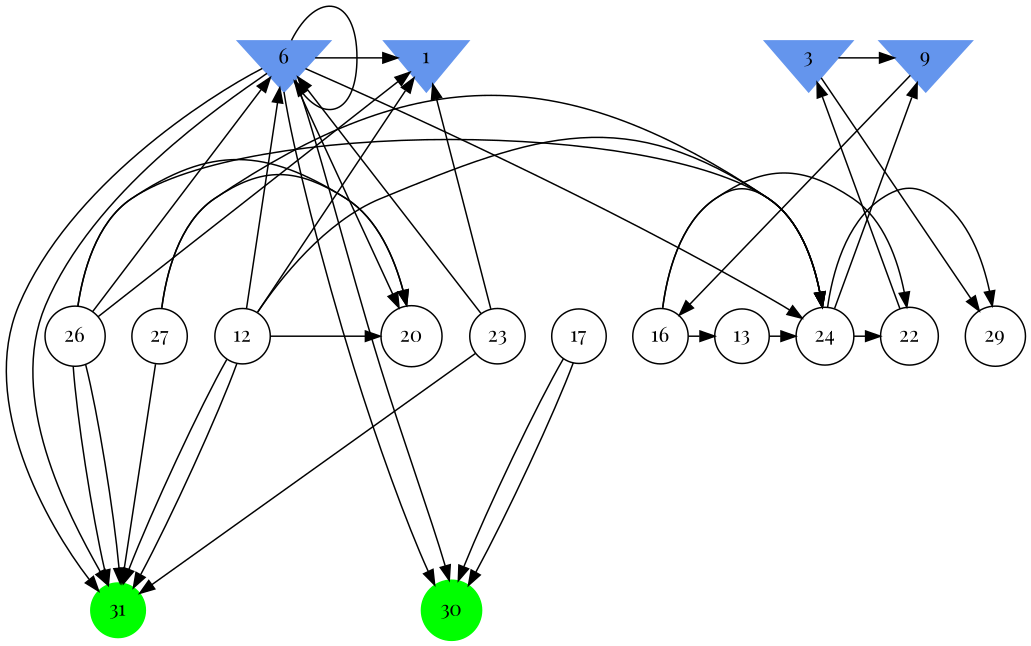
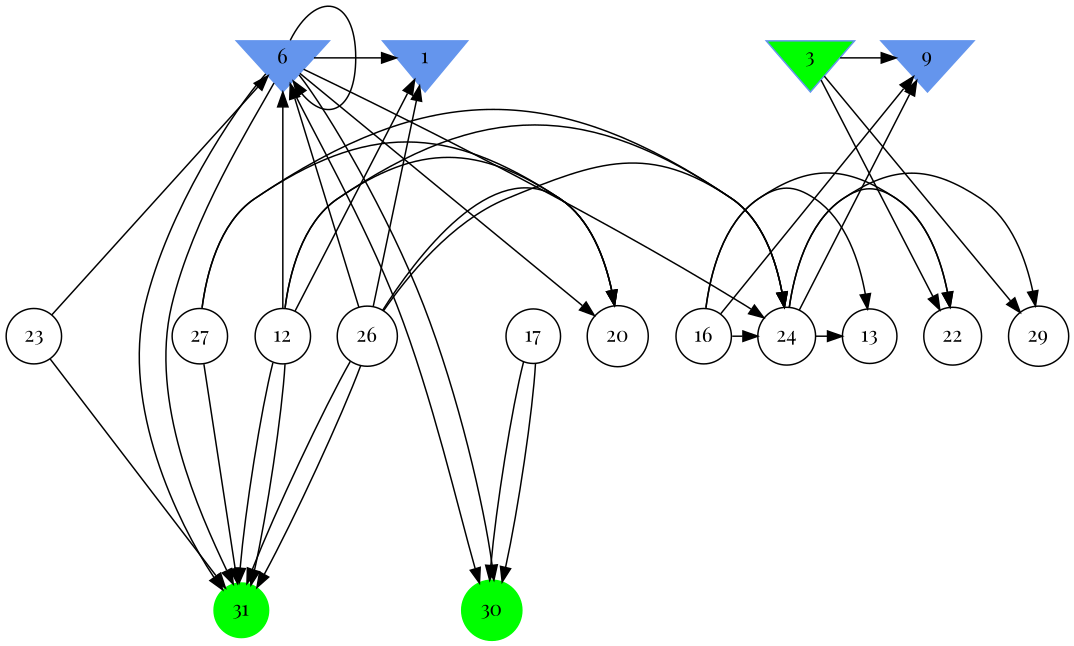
node "3": fillcolor cornflowerblue -> green
edge "22" -> "3": reversed
edge "9" -> "16": reversed
edge "23" -> "1": removed
edge "13" -> "24": reversed
